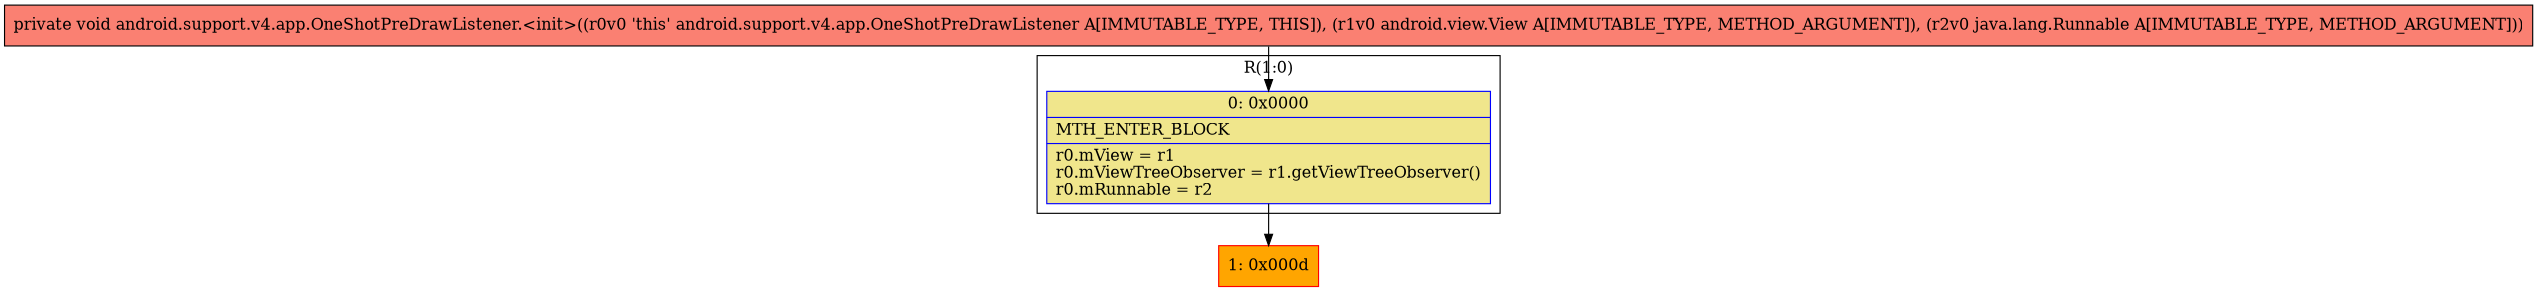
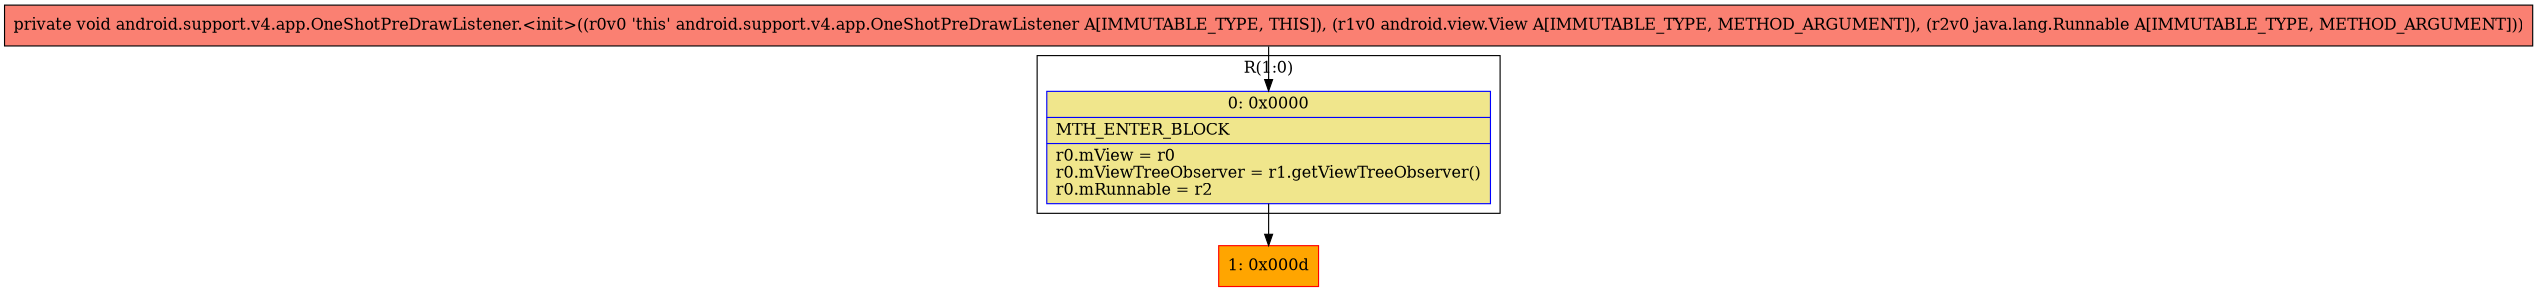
node "0: 0x0000": text "r0.mView = r1" -> "r0.mView = r0"
